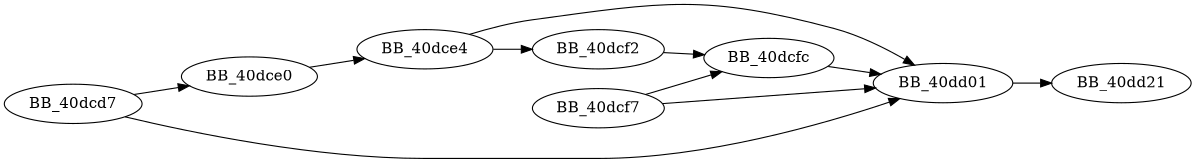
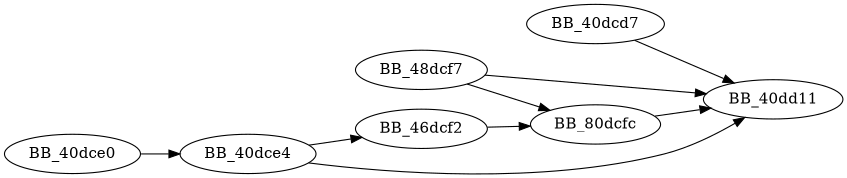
node "BB_40dcf2": label "BB_40dcf2" -> "BB_46dcf2"
node "BB_40dcfc": label "BB_40dcfc" -> "BB_80dcfc"
node "BB_40dd01": label "BB_40dd01" -> "BB_40dd11"
node "BB_40dd21": removed
edge "BB_40dcd7" -> "BB_40dce0": removed
node "BB_40dcf7": label "BB_40dcf7" -> "BB_48dcf7"
